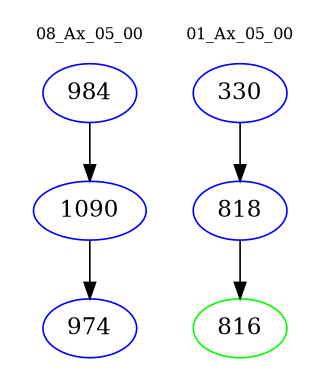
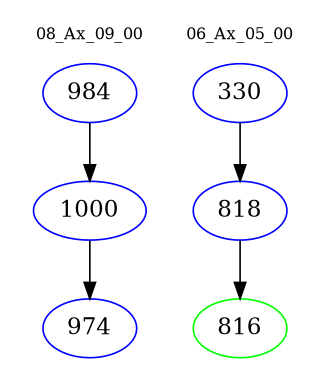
cluster "08_Ax_05_00": label "08_Ax_05_00" -> "08_Ax_09_00"
cluster "01_Ax_05_00": label "01_Ax_05_00" -> "06_Ax_05_00"
node "1090": label "1090" -> "1000"
